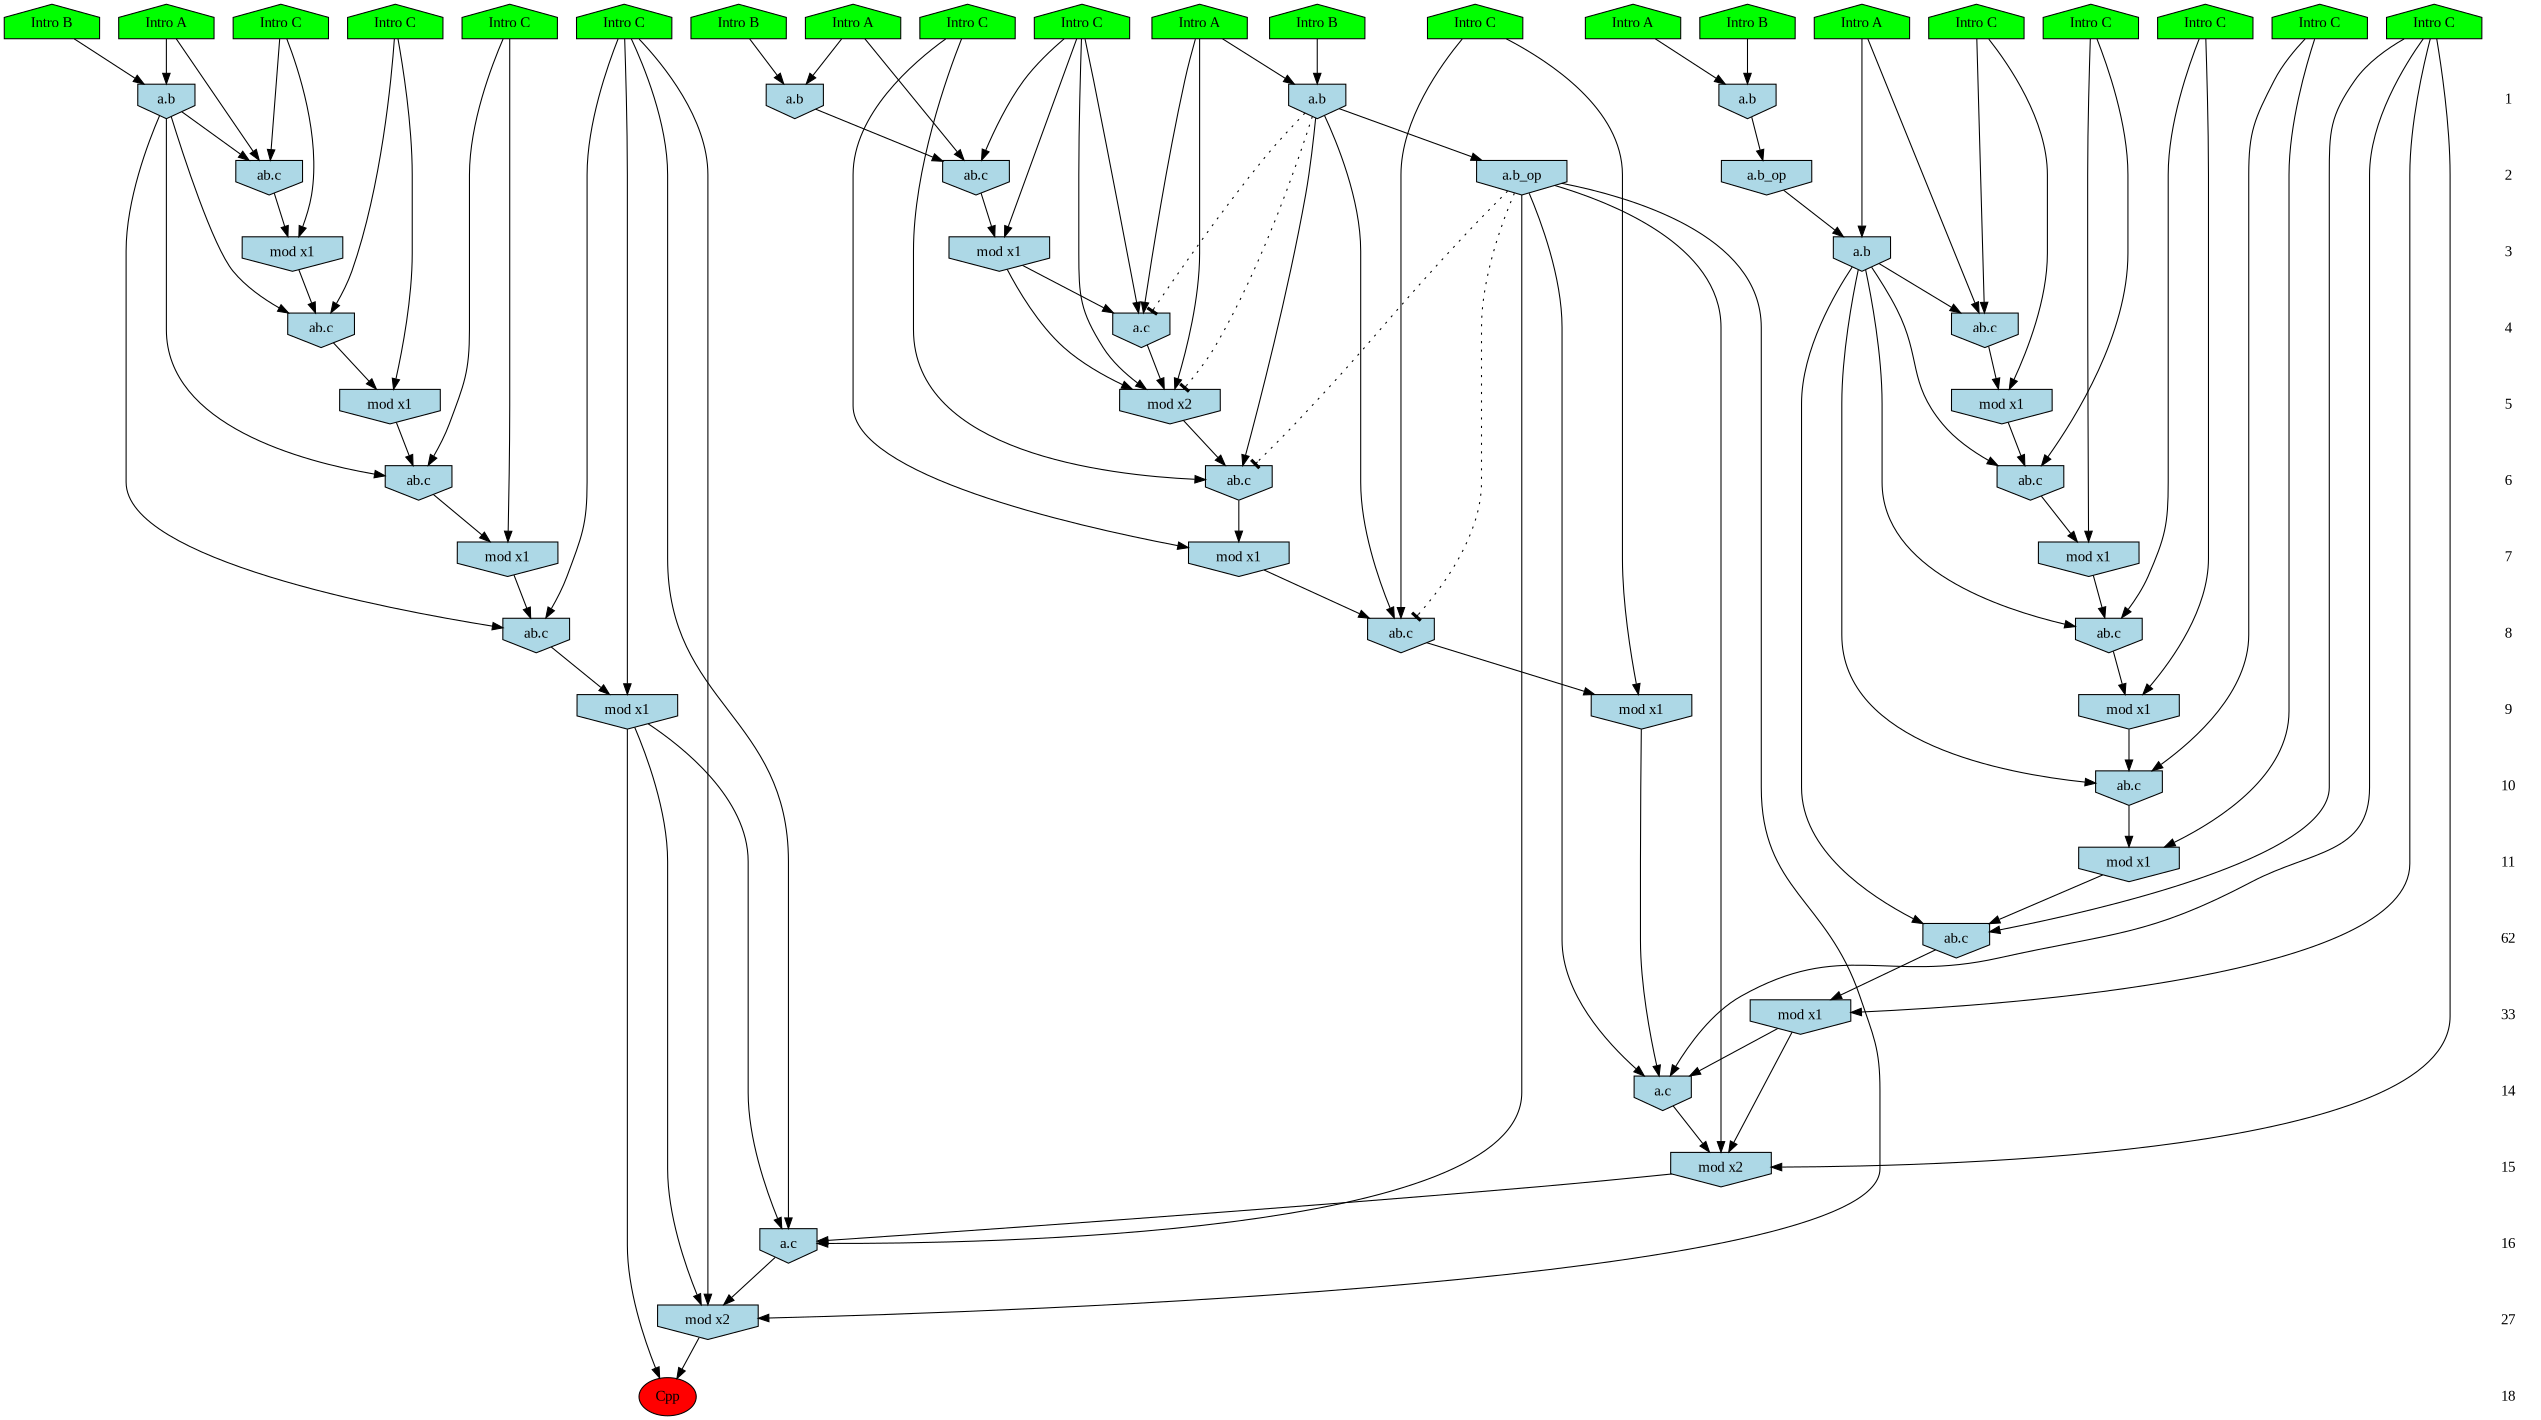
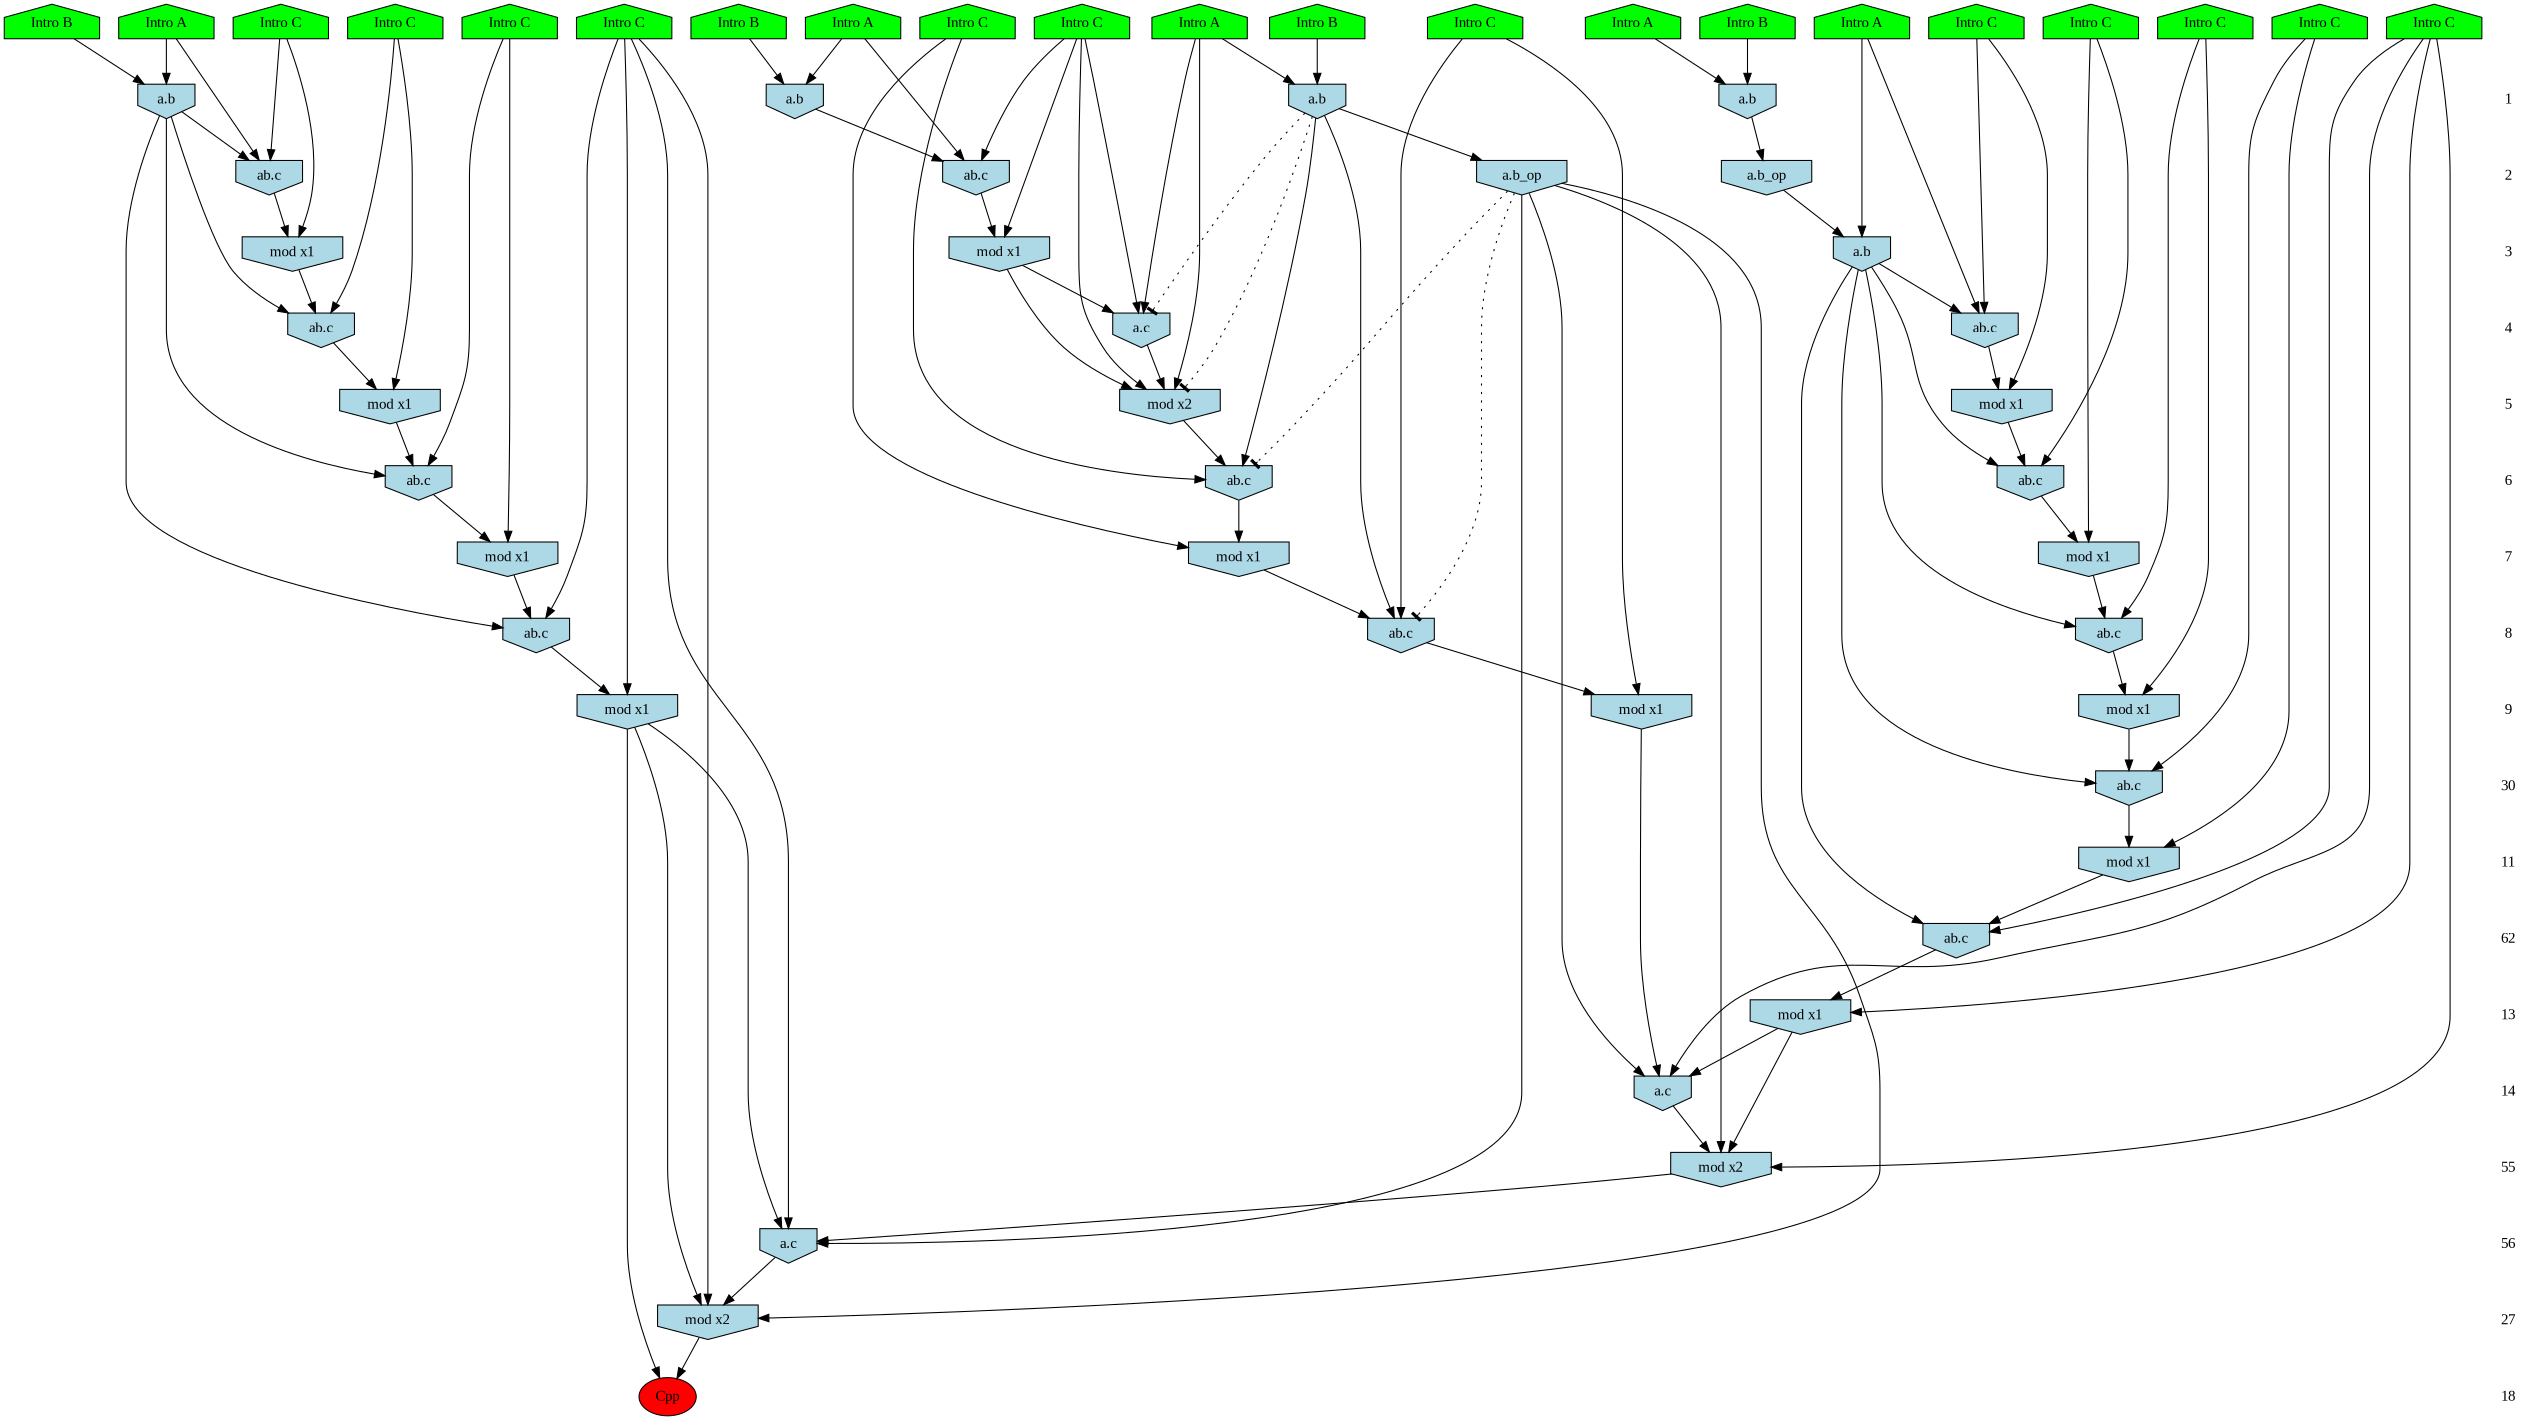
node "10": label "10" -> "30"
node "33": label "33" -> "13"
node "15": label "15" -> "55"
node "16": label "16" -> "56"
